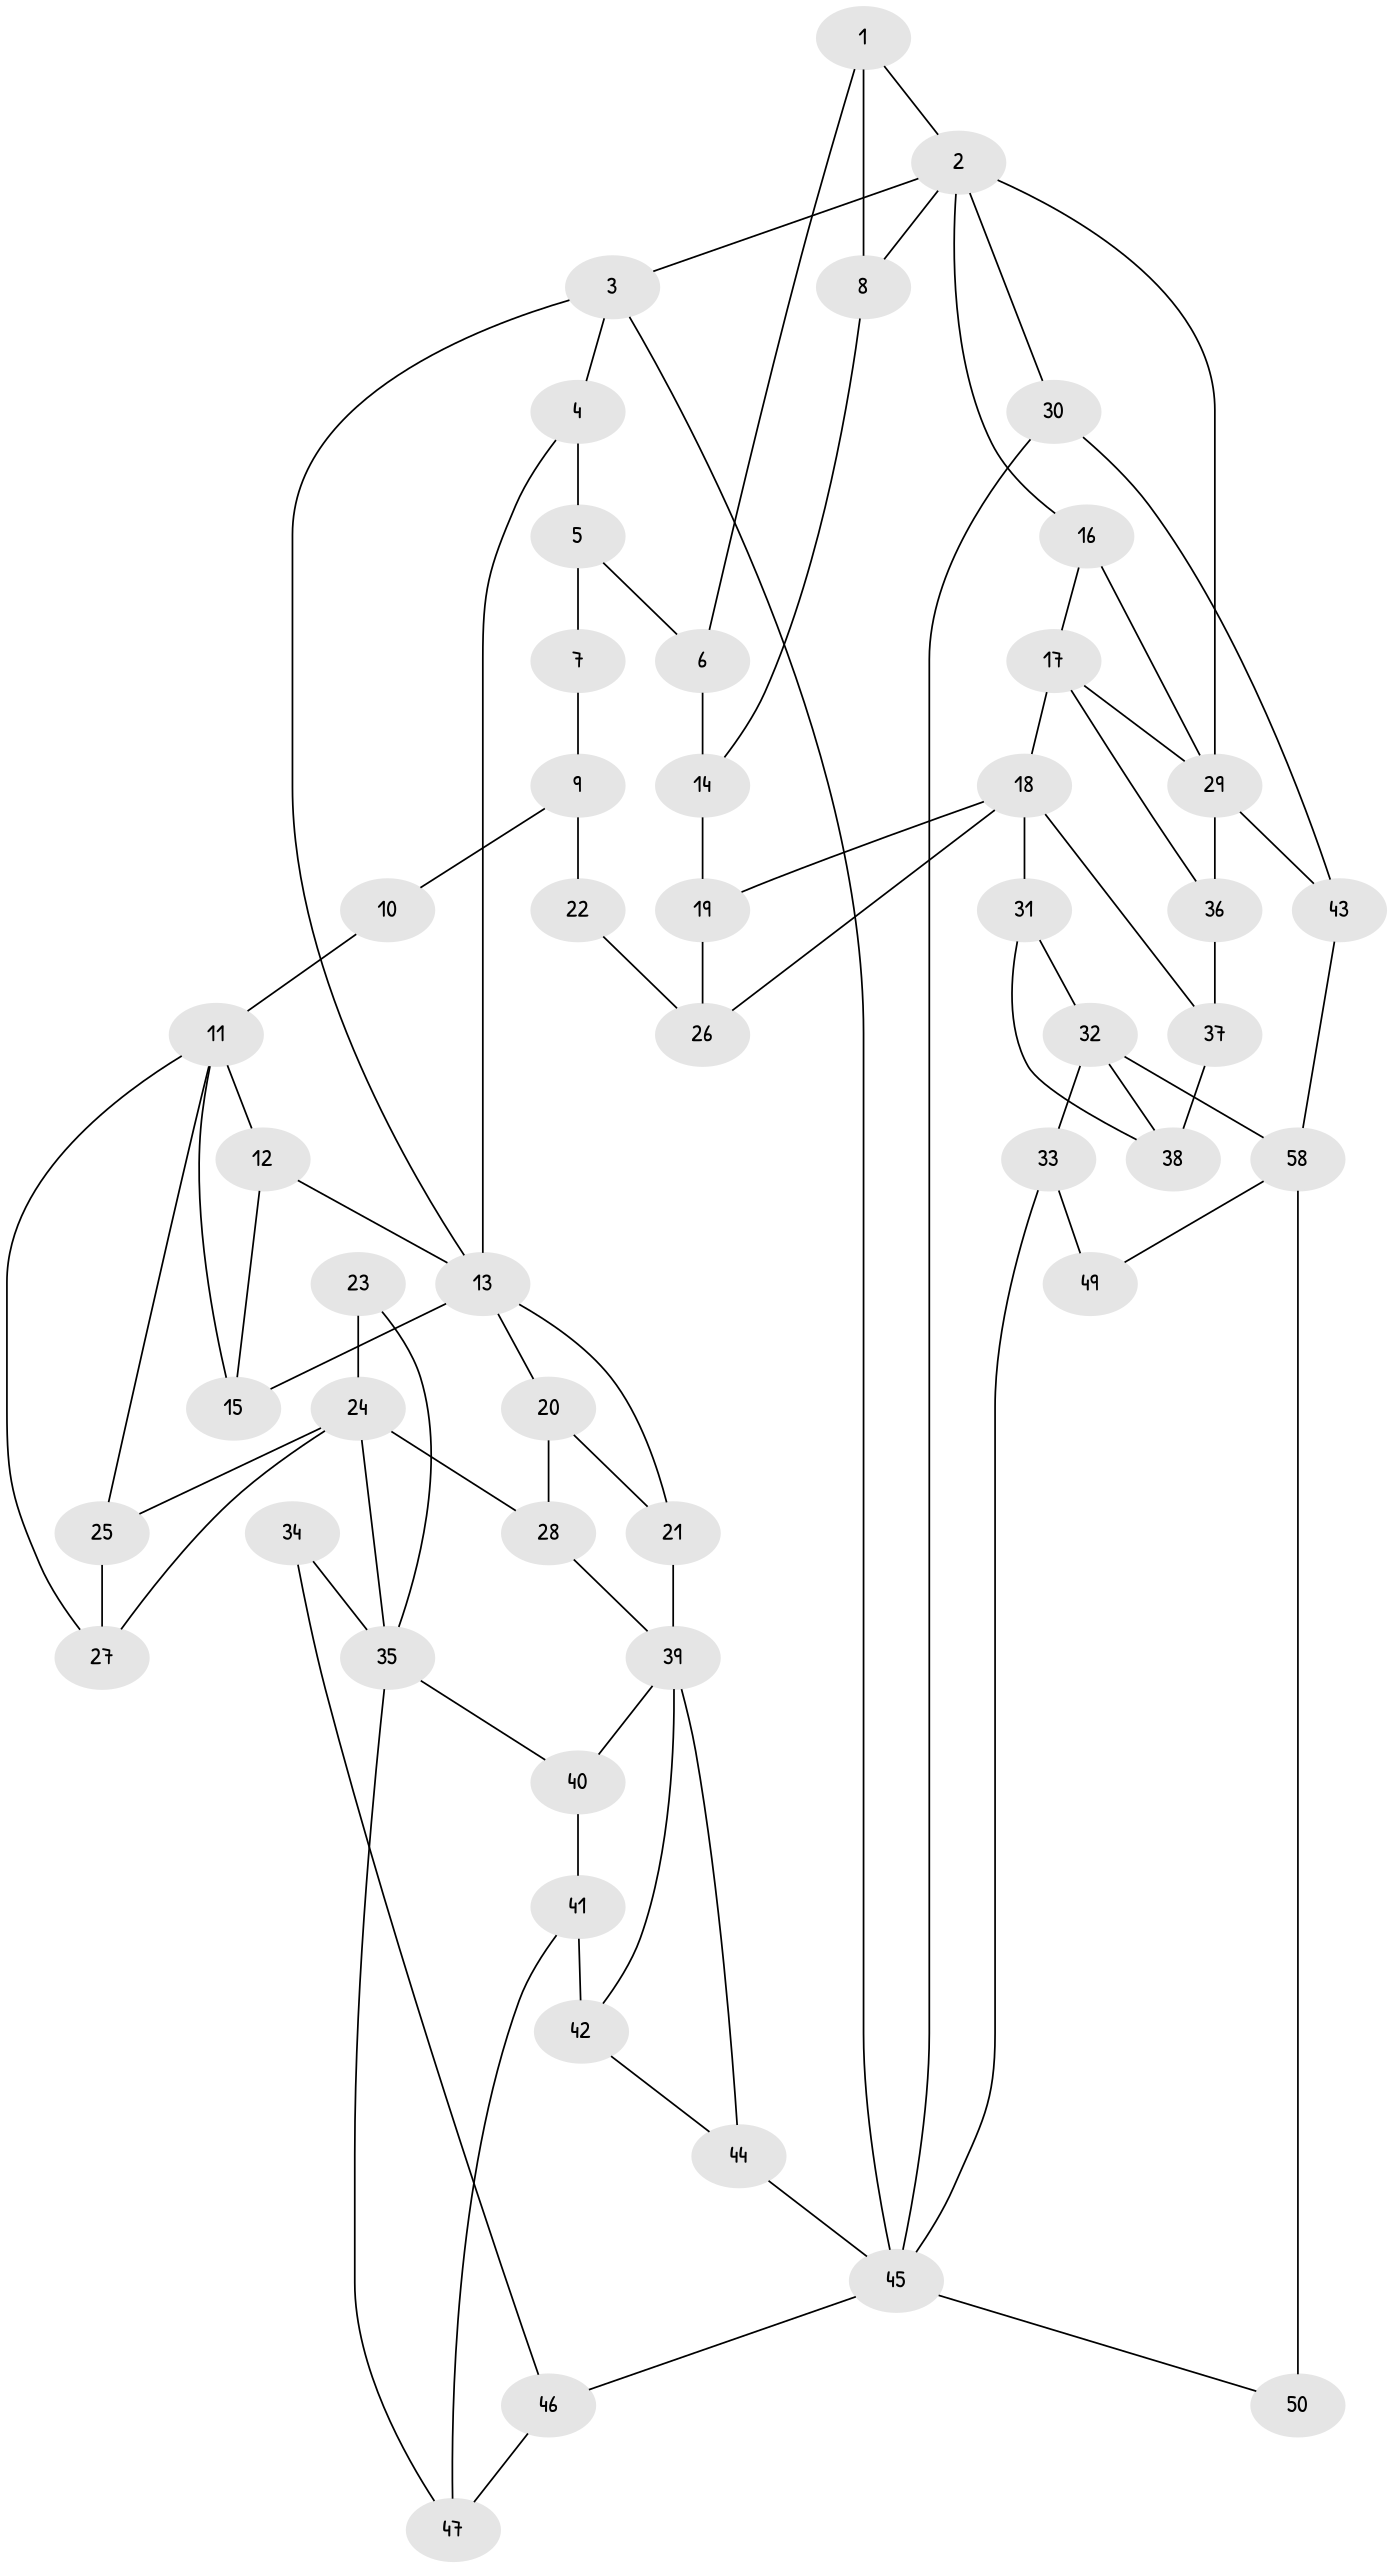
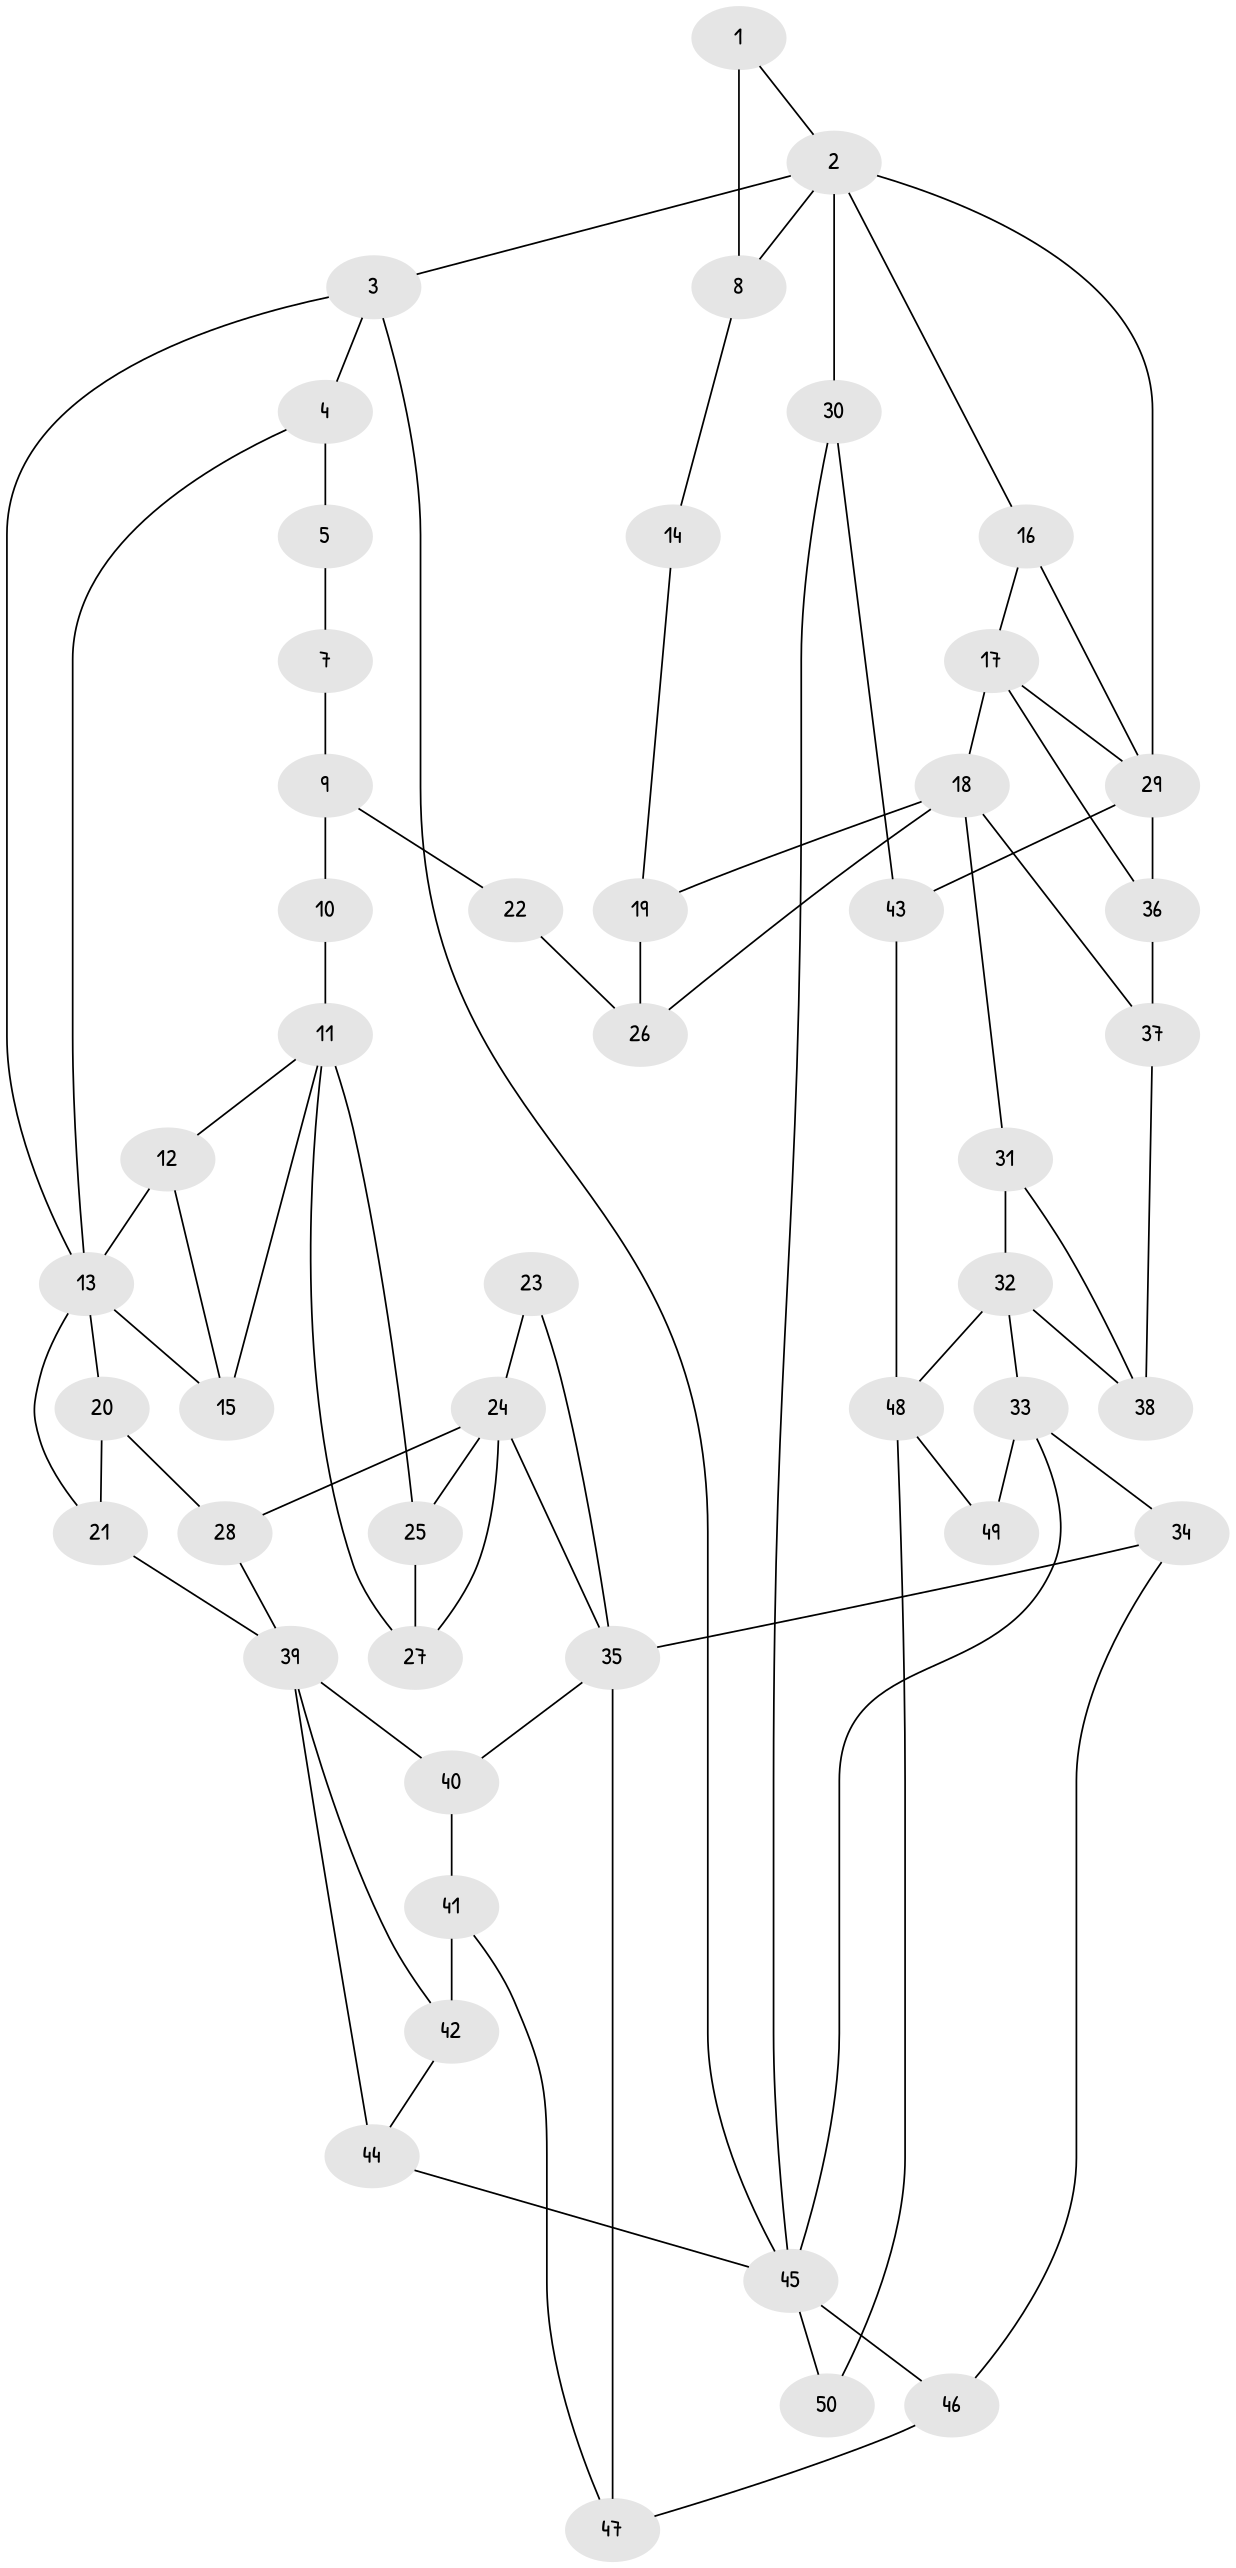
node "6": removed
node "58": label "58" -> "48"
edge "33" -- "34": added
